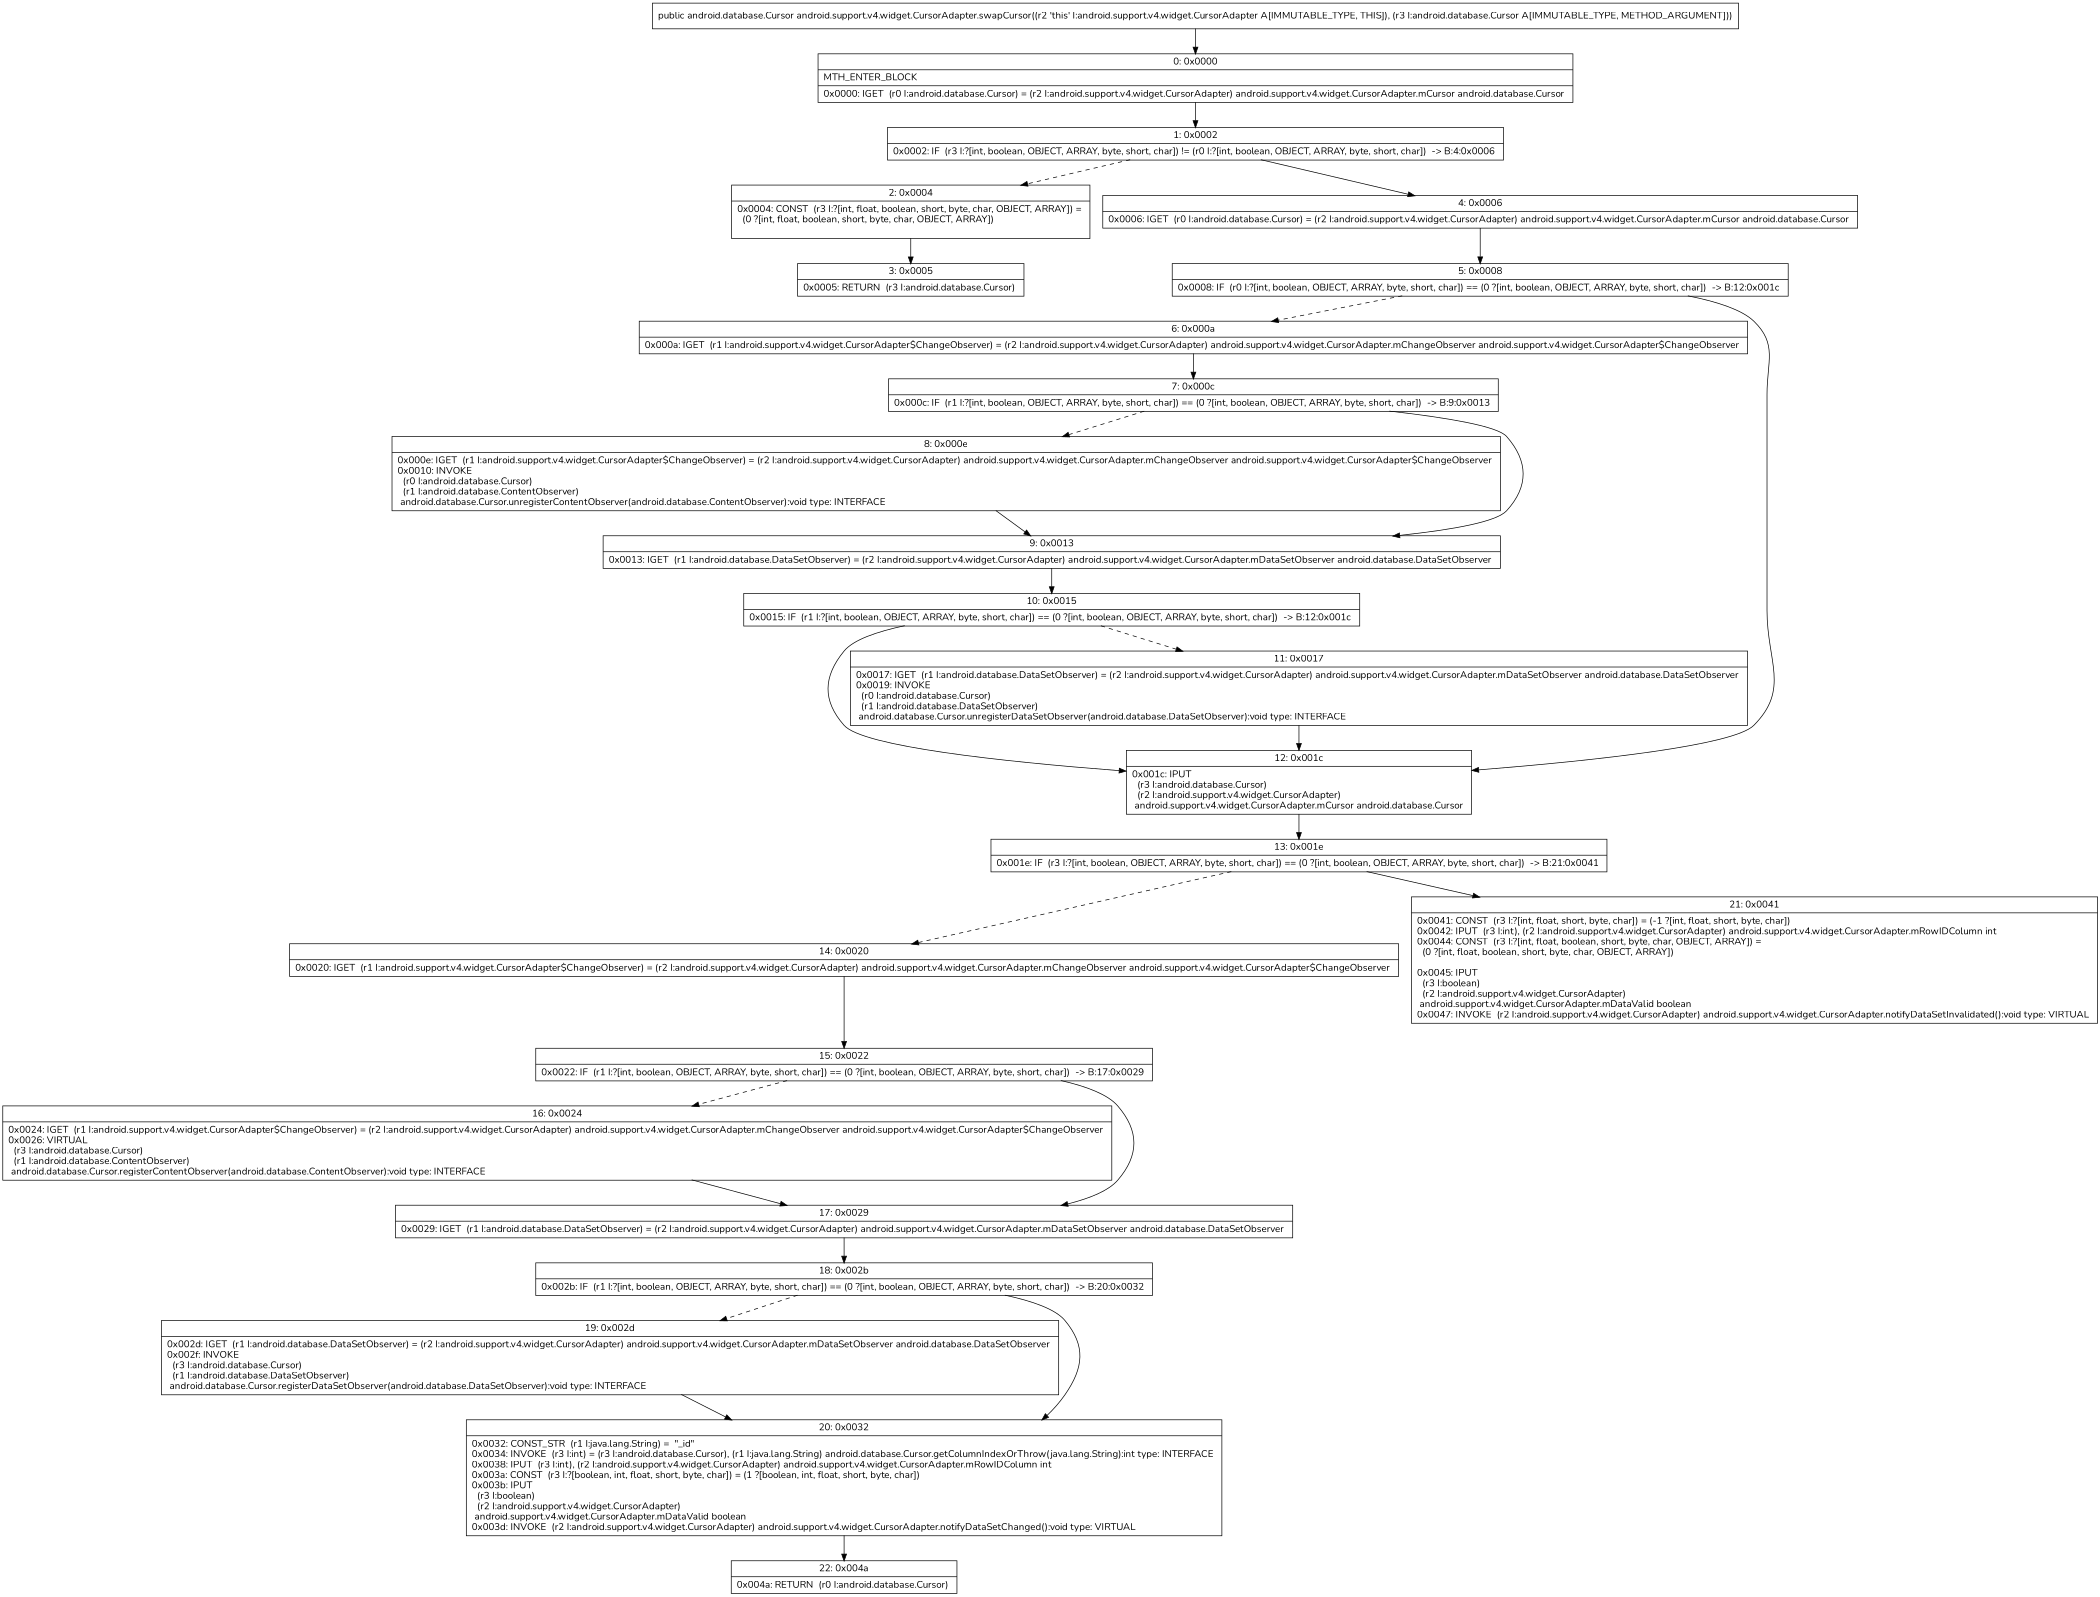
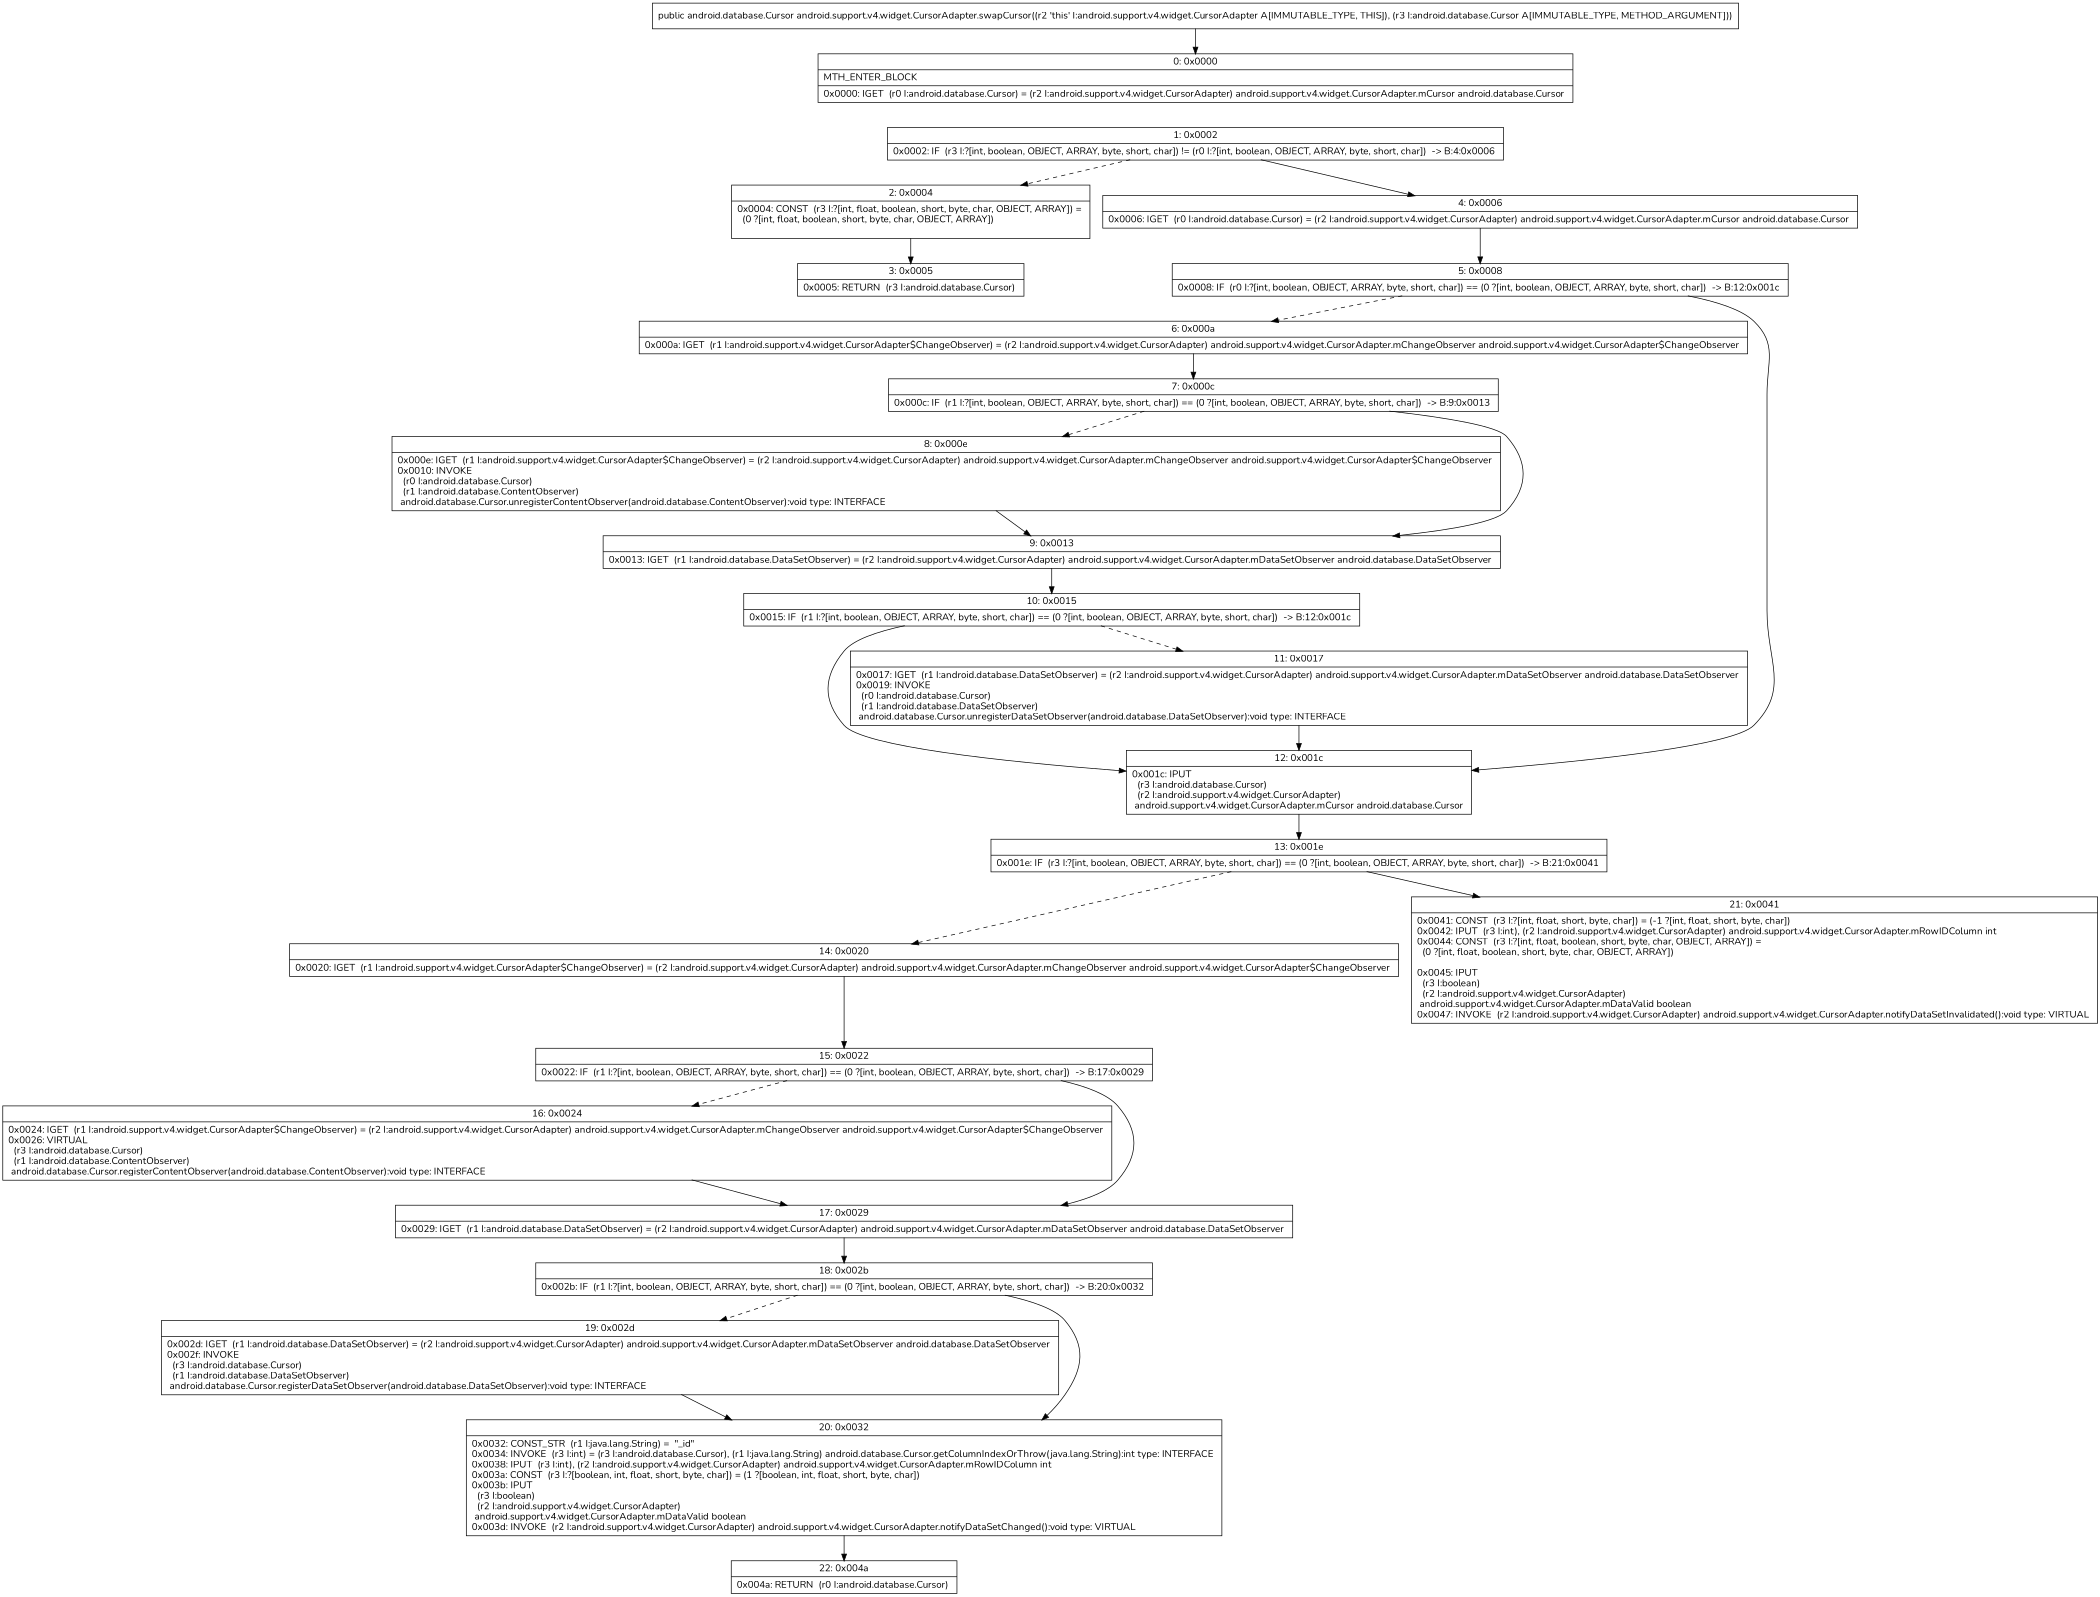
edge "0: 0x0000" -> "1: 0x0002": removed
